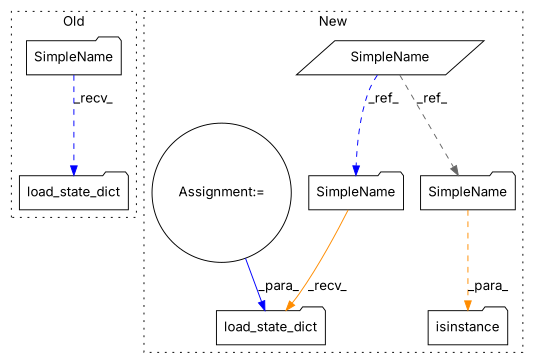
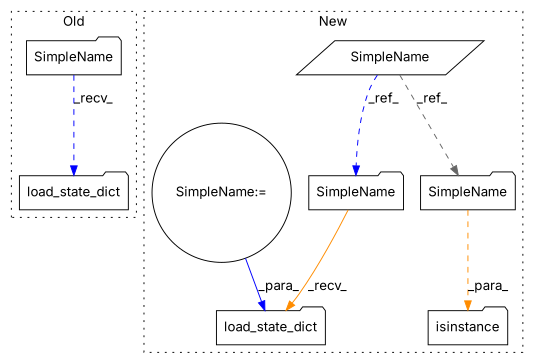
node "Assignment:=": label "Assignment:=" -> "SimpleName:="
